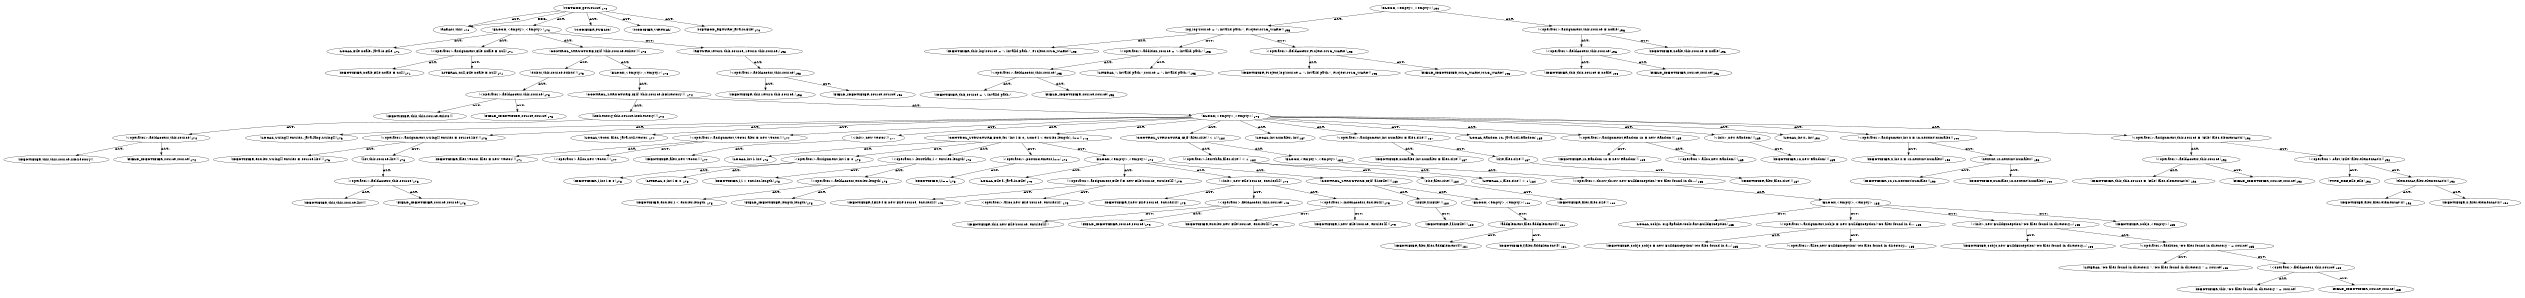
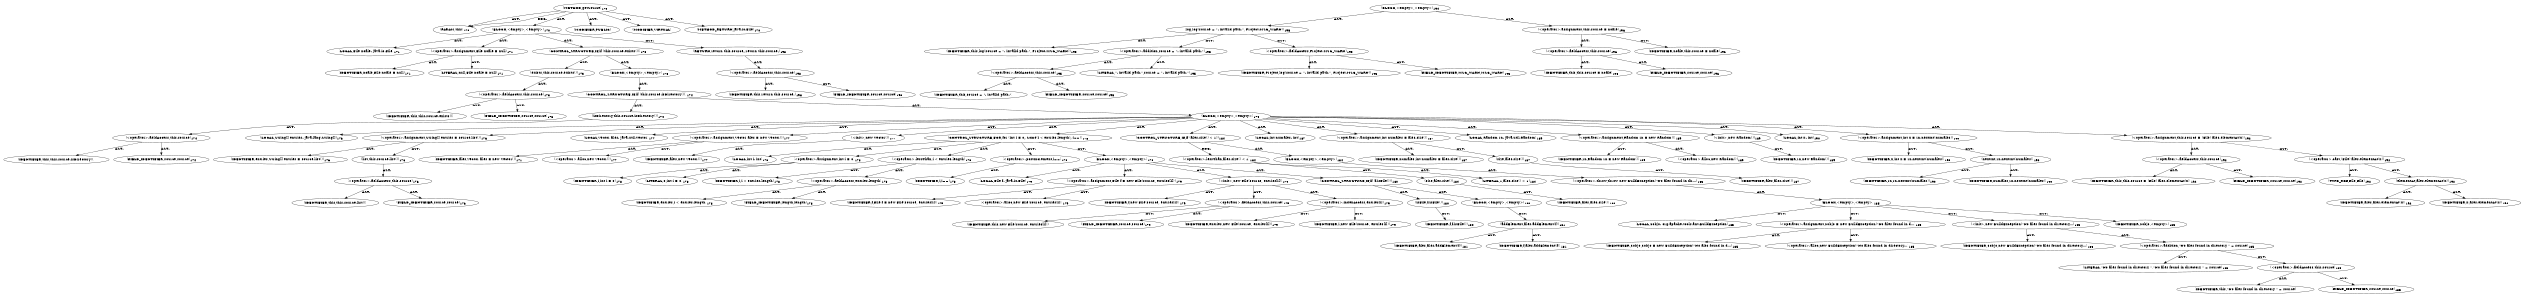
edge "(CONTROL_STRUCTURE,IF,if (files.size() < 1))" -> "(<operator>.lessThan,files.size() < 1)": label "AST: " -> "DDG: "
